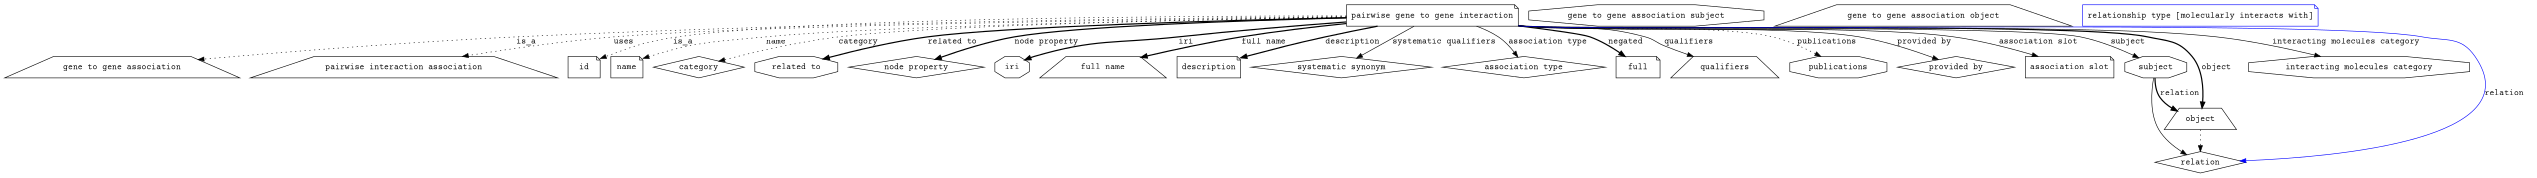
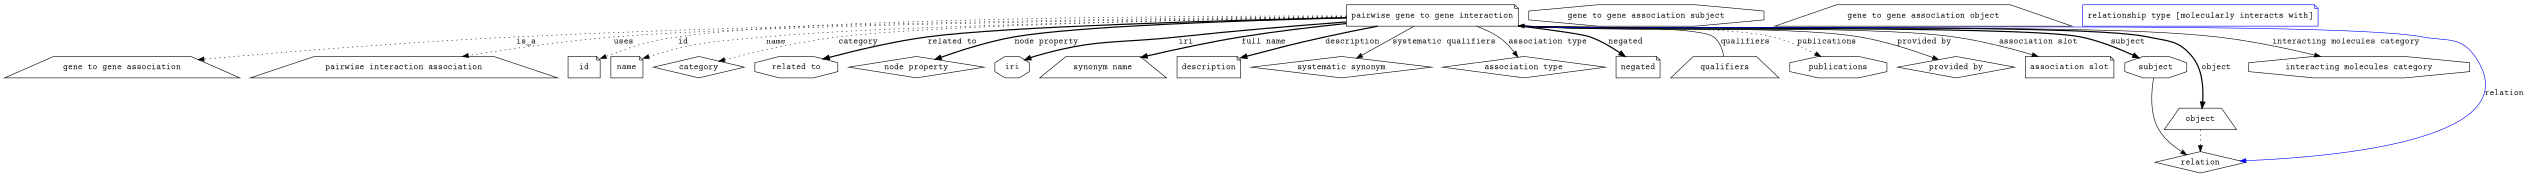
edge "pairwise gene to gene interaction" -> "subject": style solid -> bold
edge "pairwise gene to gene interaction" -> "qualifiers": reversed
edge "pairwise gene to gene interaction" -> "id": label "is_a" -> "id"
node "full name": label "full name" -> "synonym name"
node "full": label "full" -> "negated"
edge "subject" -> "object": removed, label "relation"
